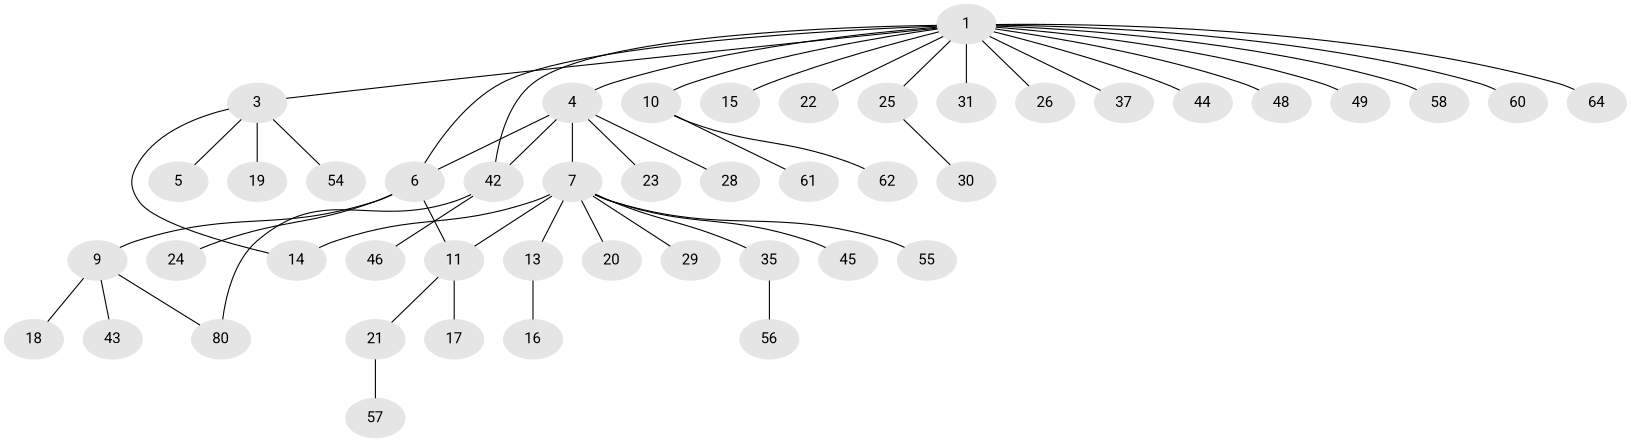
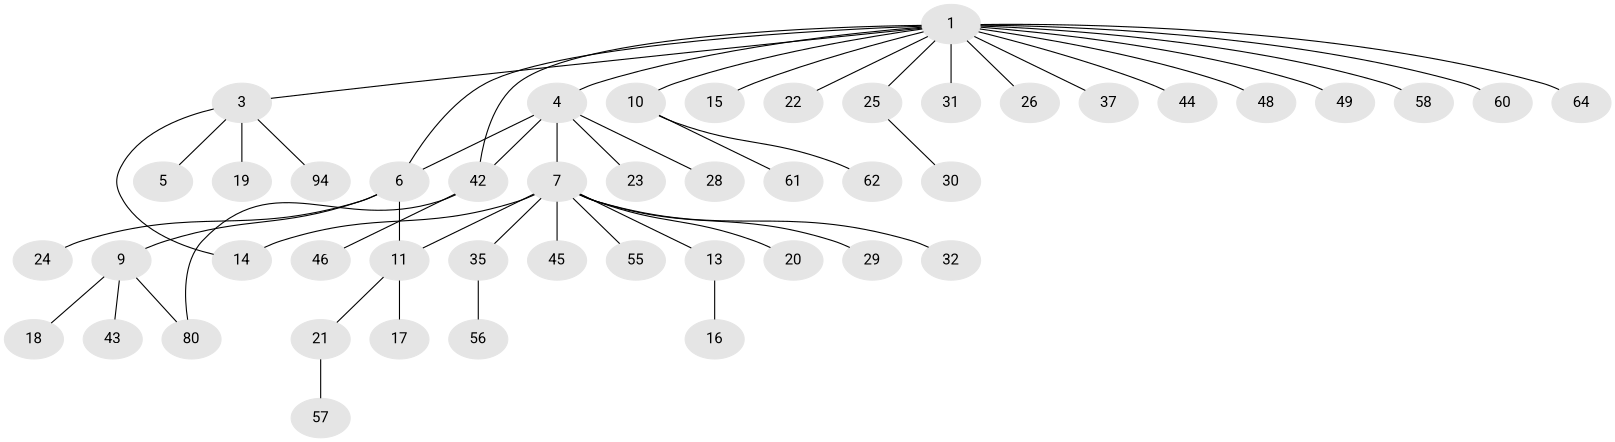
node "54": label "54" -> "94"
node "32": added
